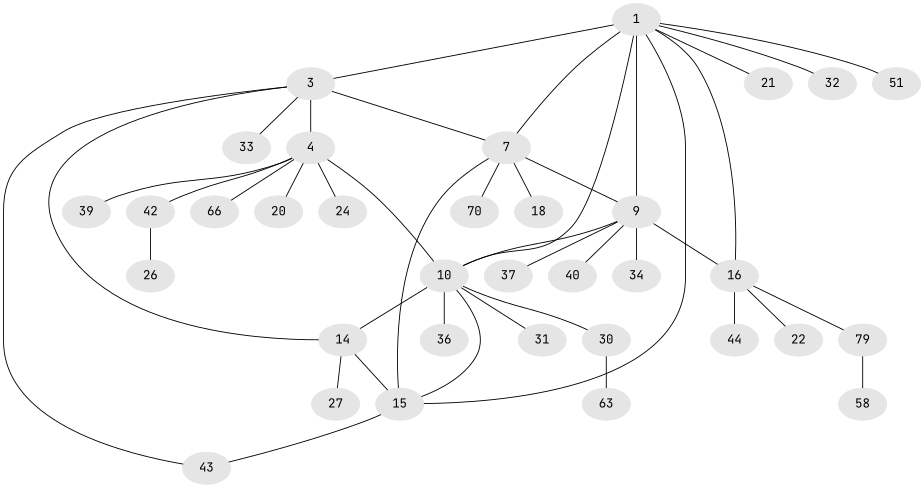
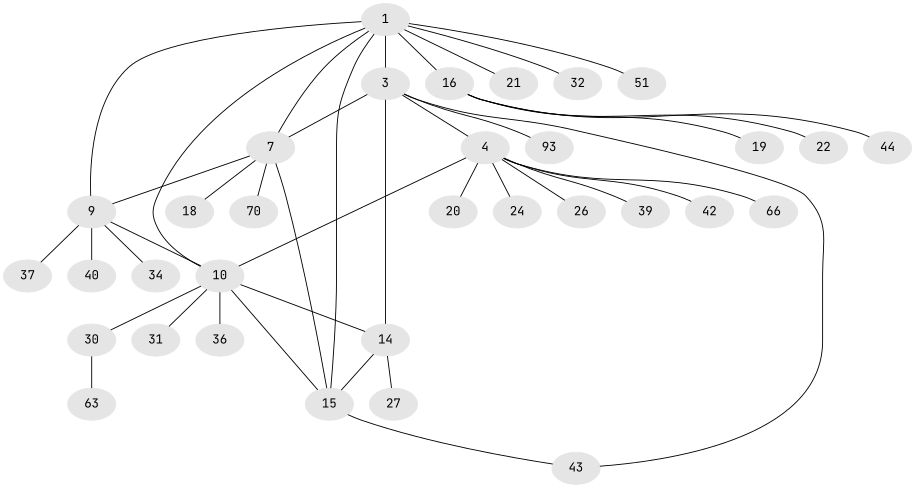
node "33": label "33" -> "93"
edge "9" -- "16": removed
edge "42" -- "26": now "4" -- "26"
node "79": label "79" -> "19"
node "58": removed
